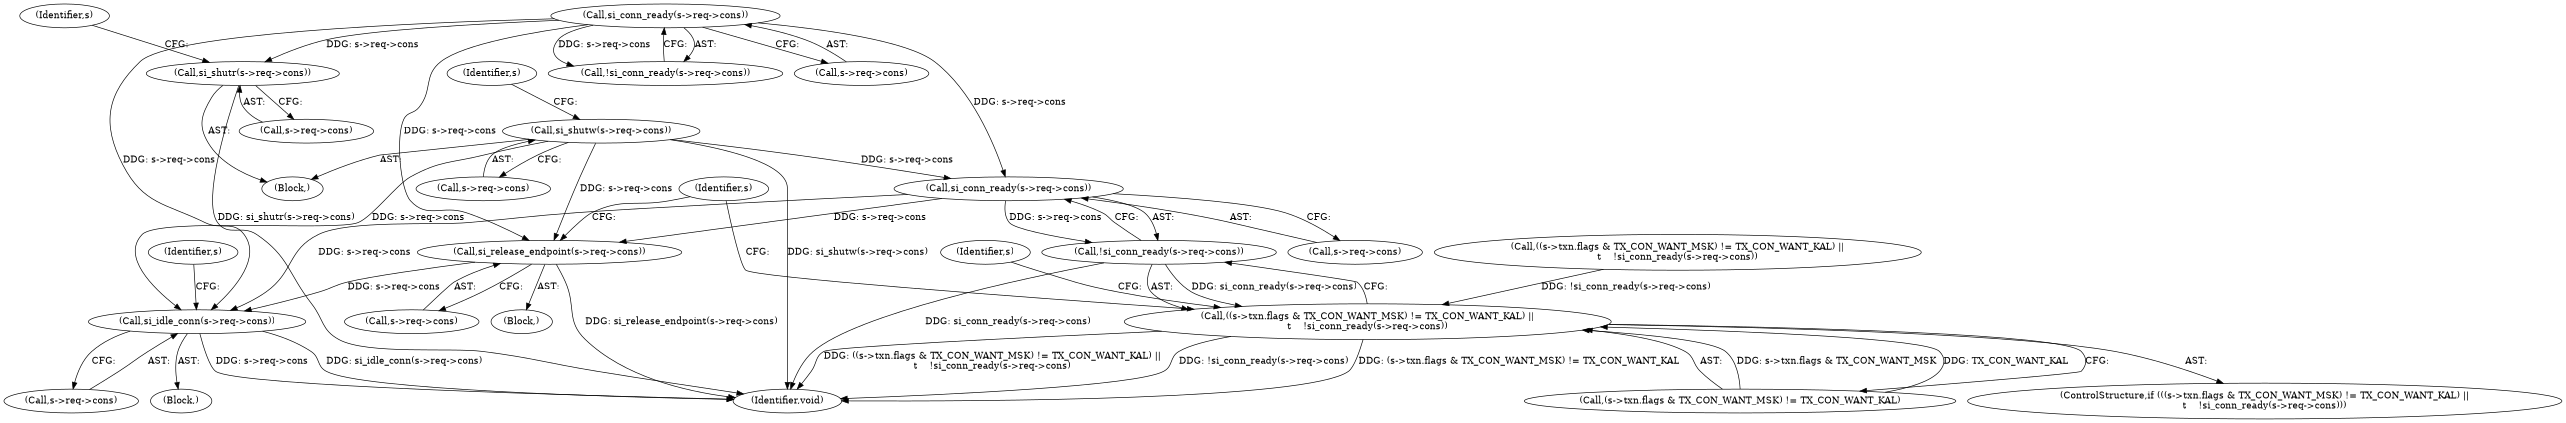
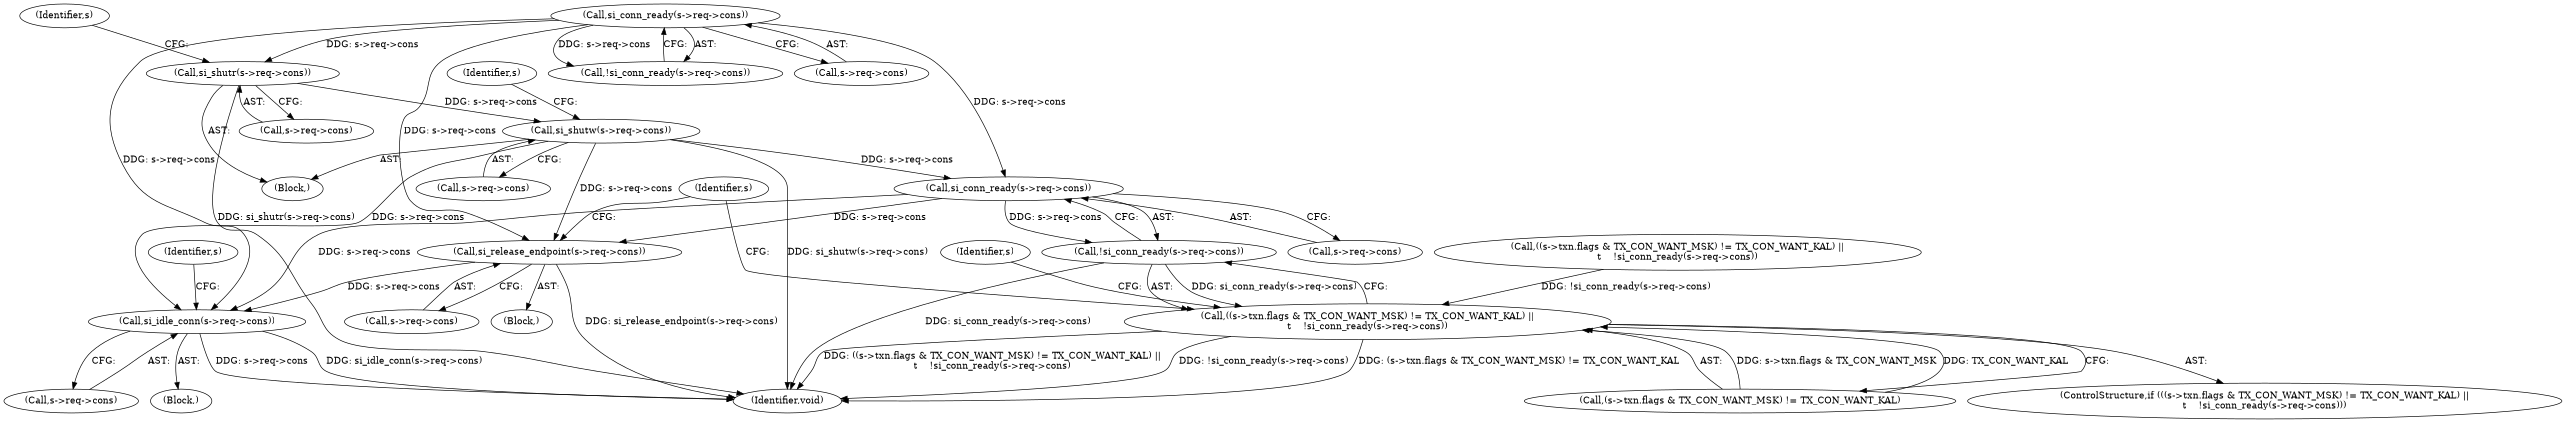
edge "(Call,si_shutr(s->req->cons))" -> "(Call,si_shutw(s->req->cons))": added, label "DDG: s->req->cons"
